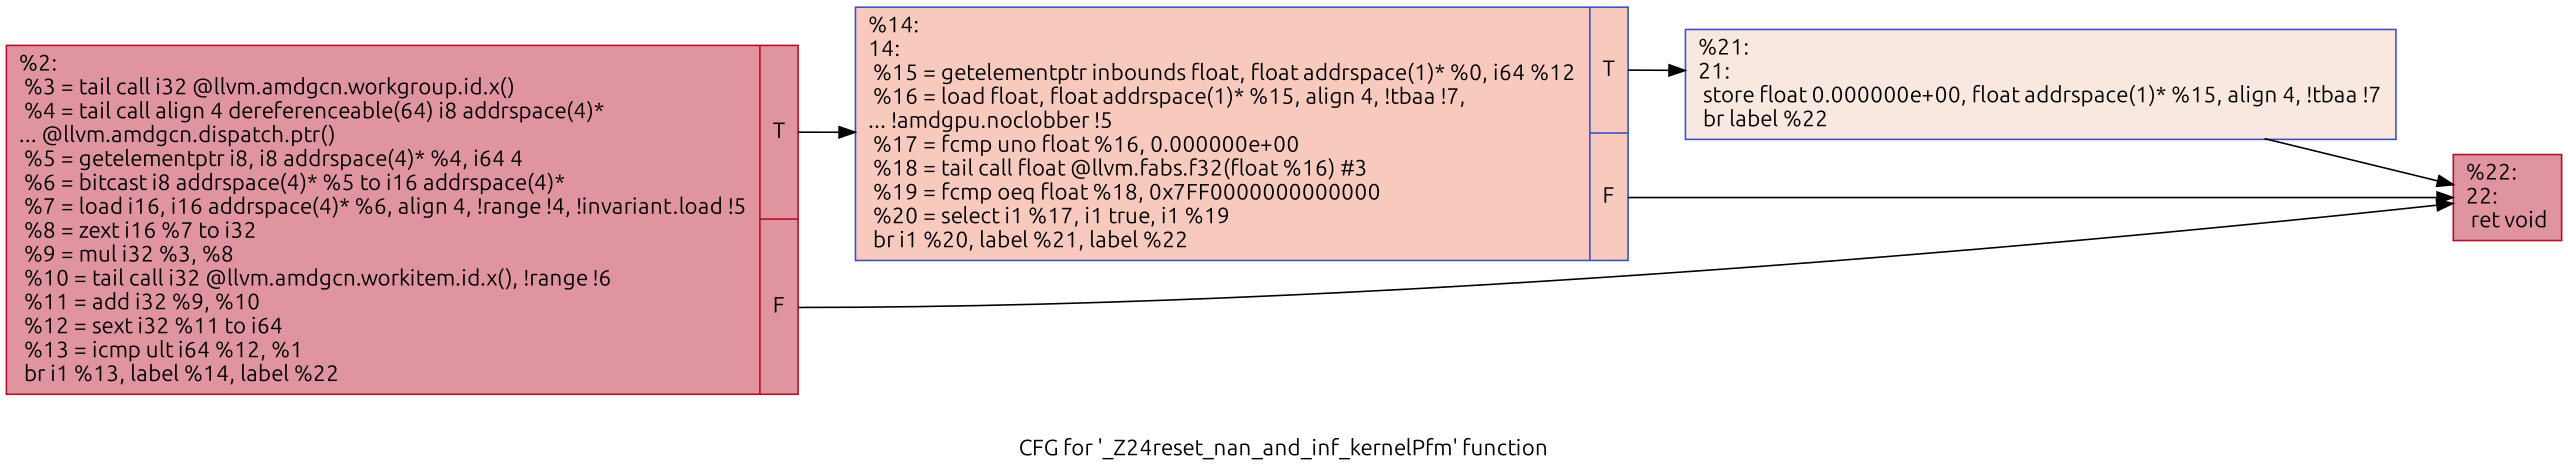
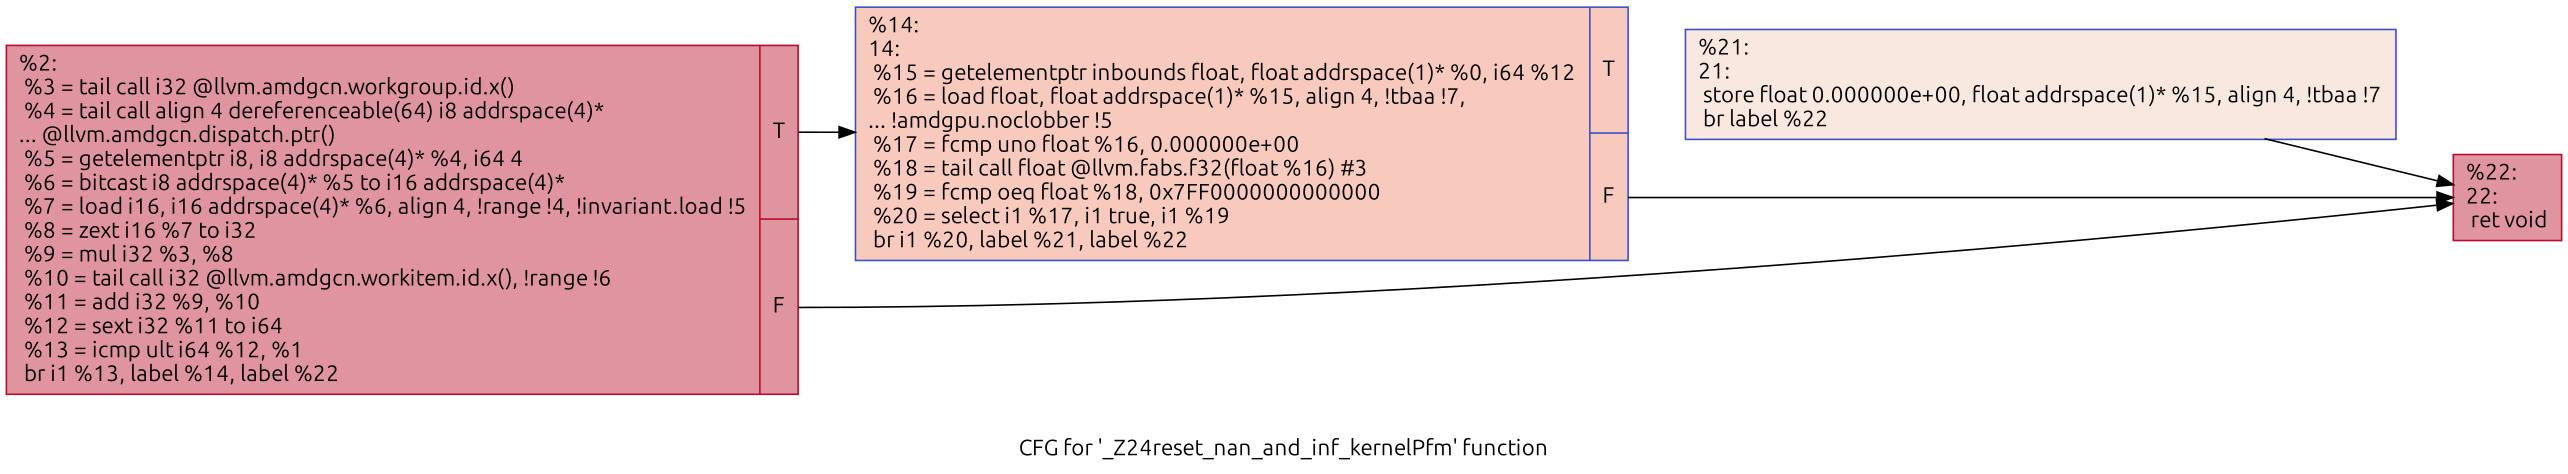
edge "%14:" -> "%21:": removed
